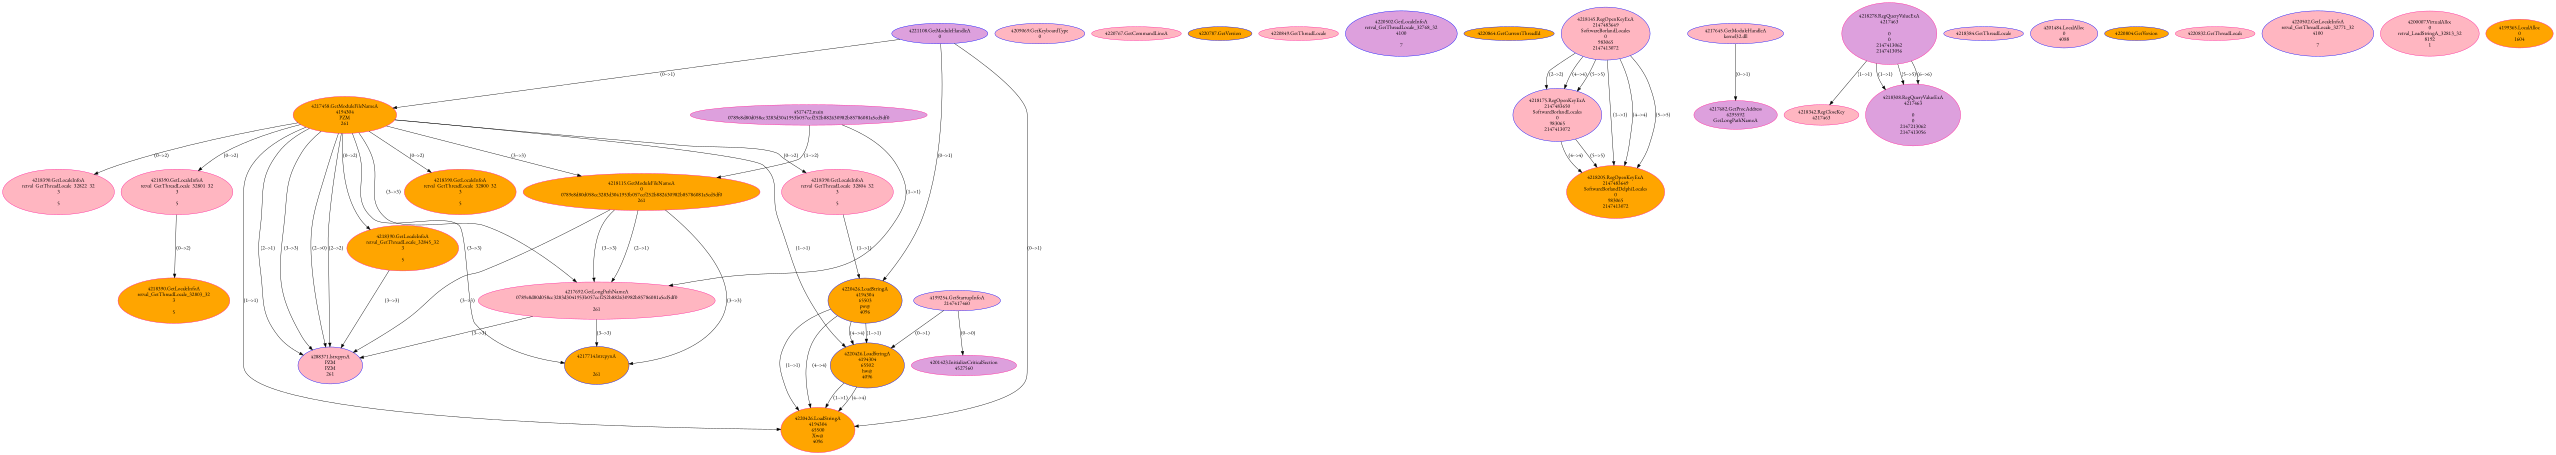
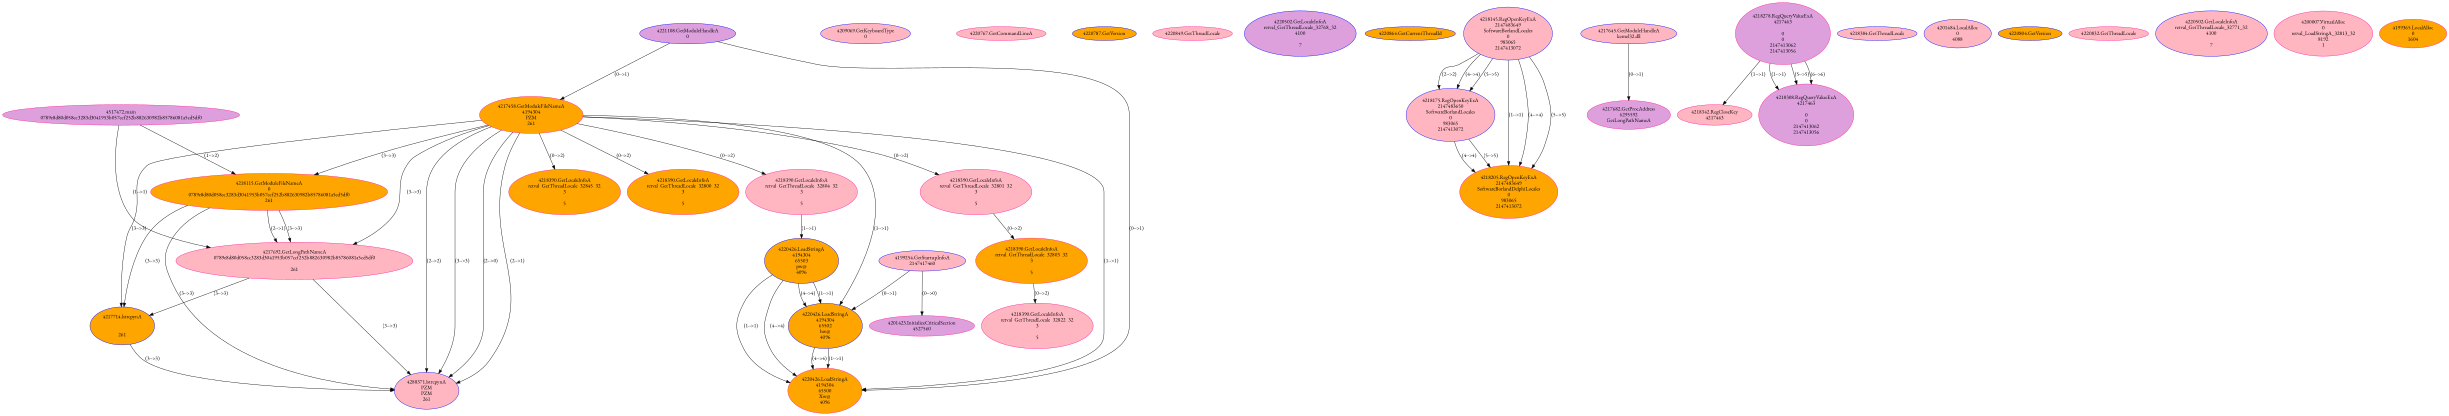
node "4218308.RegQueryValueExA 4217463 0 0 2147213062 2147413056": label "4218308.RegQueryValueExA 4217463 0 0 2147213062 2147413056" -> "4218308.RegQueryValueExA 4217463 0 0 2147413062 2147413056"
edge "4217458.GetModuleFileNameA 4194304 PZM 261" -> "4218390.GetLocaleInfoA retval_GetThreadLocale_32822_32 3 5": now "4218390.GetLocaleInfoA retval_GetThreadLocale_32803_32 3 5" -> "4218390.GetLocaleInfoA retval_GetThreadLocale_32822_32 3 5"
edge "4221108.GetModuleHandleA 0" -> "4220426.LoadStringA 4194304 65503 pw@ 4096": removed, label "(0-->1)"
edge "4218390.GetLocaleInfoA retval_GetThreadLocale_32845_32 3 5" -> "4288371.lstrcpynA PZM PZM 261": now "4217714.lstrcpynA 261" -> "4288371.lstrcpynA PZM PZM 261"
